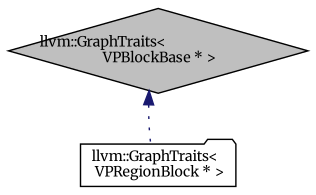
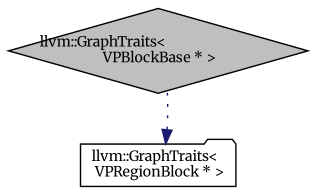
edge "llvm::GraphTraits< VPRegionBlock * >" -> "llvm::GraphTraits< VPBlockBase * >": reversed
